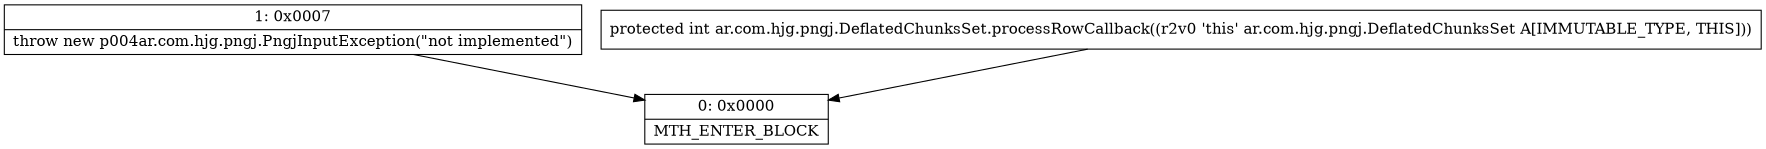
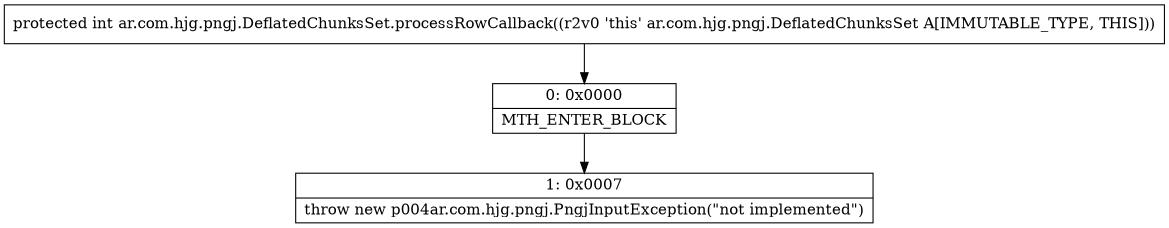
edge "1: 0x0007" -> "0: 0x0000": reversed
